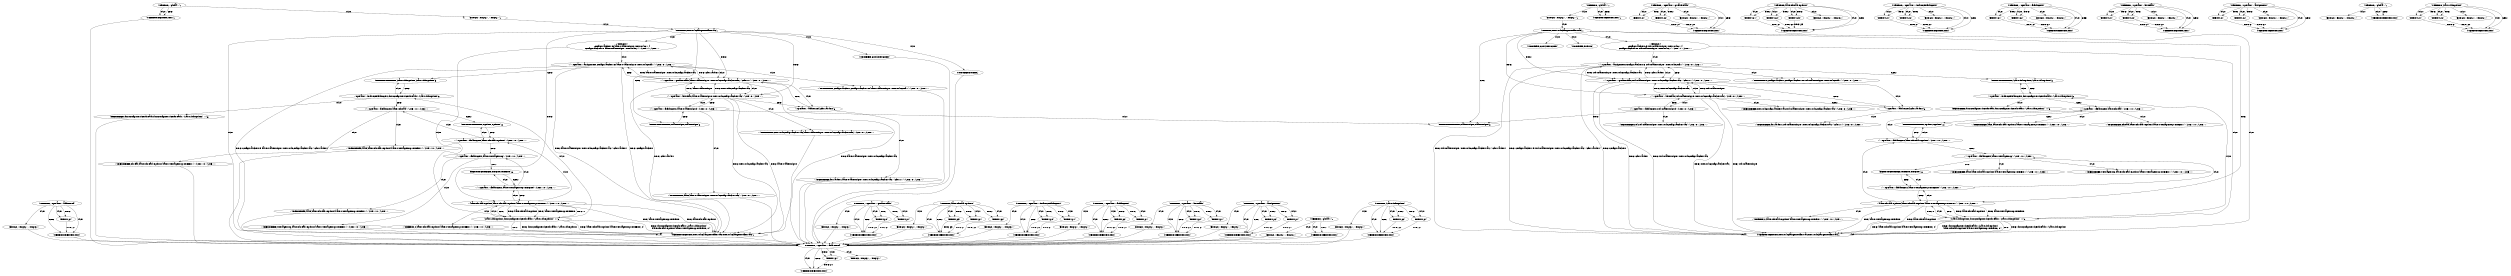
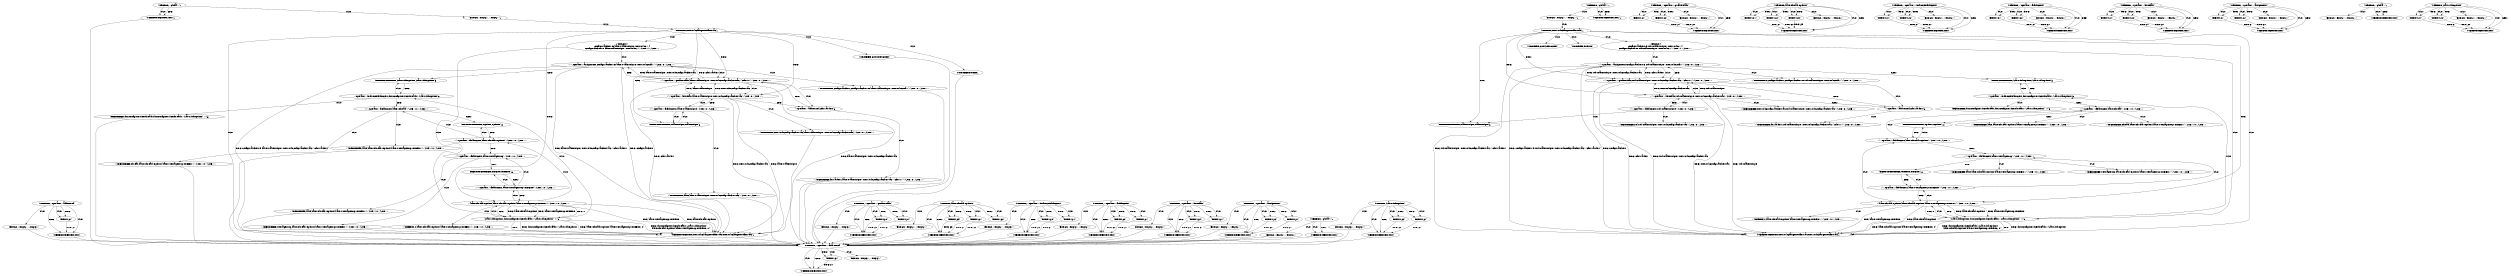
edge "(FIELD_IDENTIFIER,MakeUnique,MakeUnique)" -> "<(<operator>.fieldAccess,base::MakeUnique)<SUB>8</SUB>>": label "CFG: " -> "AST: "
edge "<(<operator>.fieldAccess,std::make_unique)<SUB>8</SUB>>" -> "(FIELD_IDENTIFIER,make_unique,make_unique)": label "DDG: " -> "AST: "
edge "<(<operator>.fieldAccess,base::MakeUnique)<SUB>8</SUB>>" -> "(FIELD_IDENTIFIER,make_unique,make_unique)": now "<(<operator>.fieldAccess,base::MakeUnique)<SUB>8</SUB>>" -> "(FIELD_IDENTIFIER,MakeUnique,MakeUnique)"
